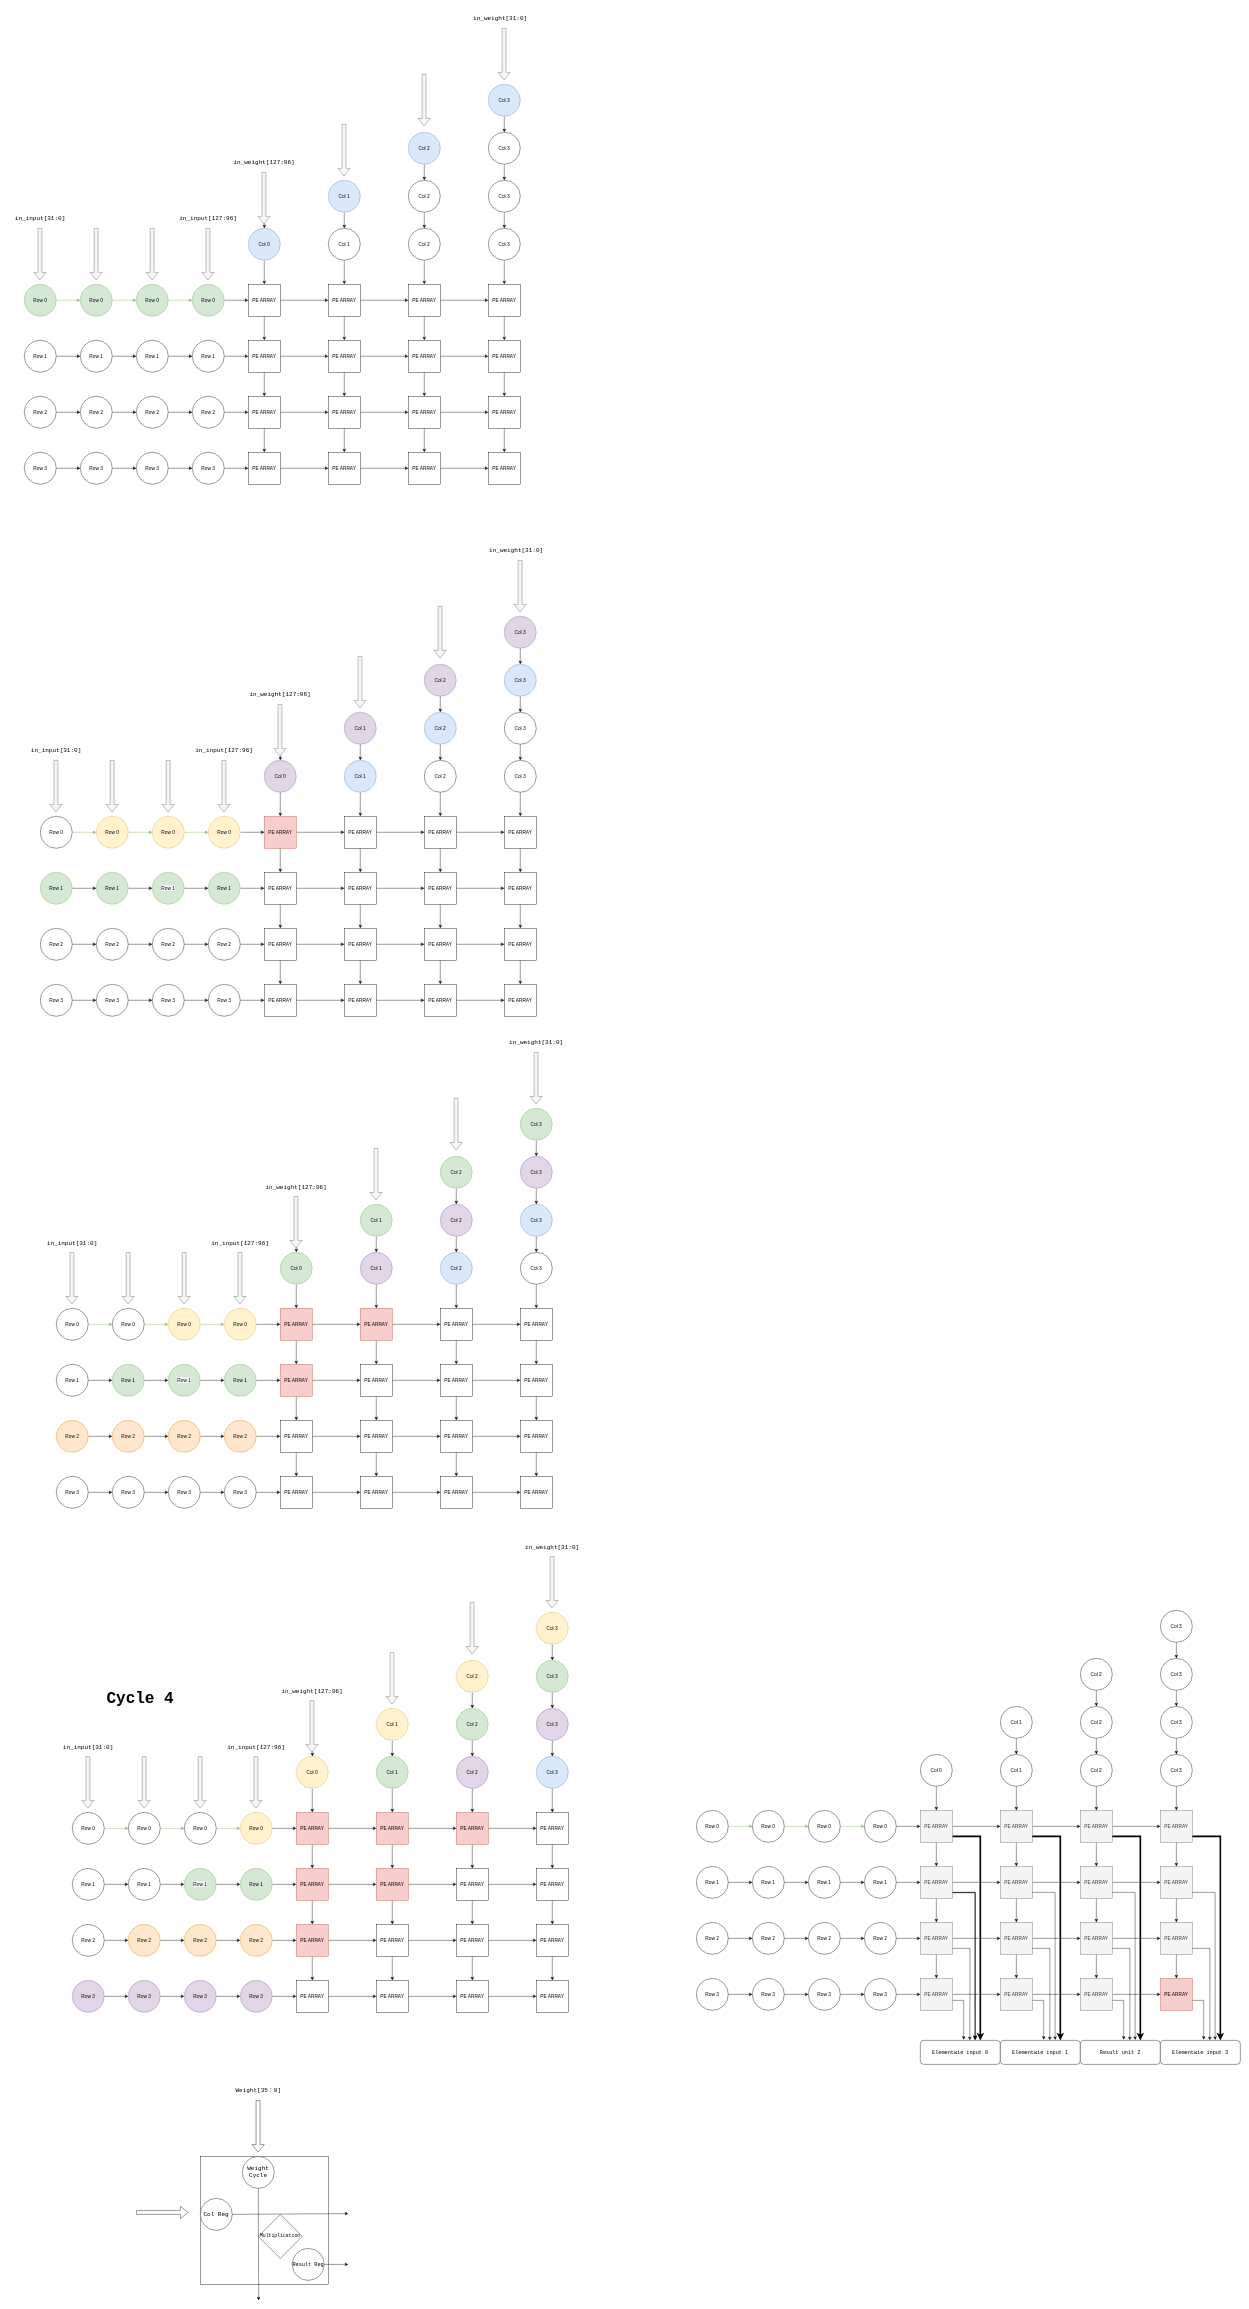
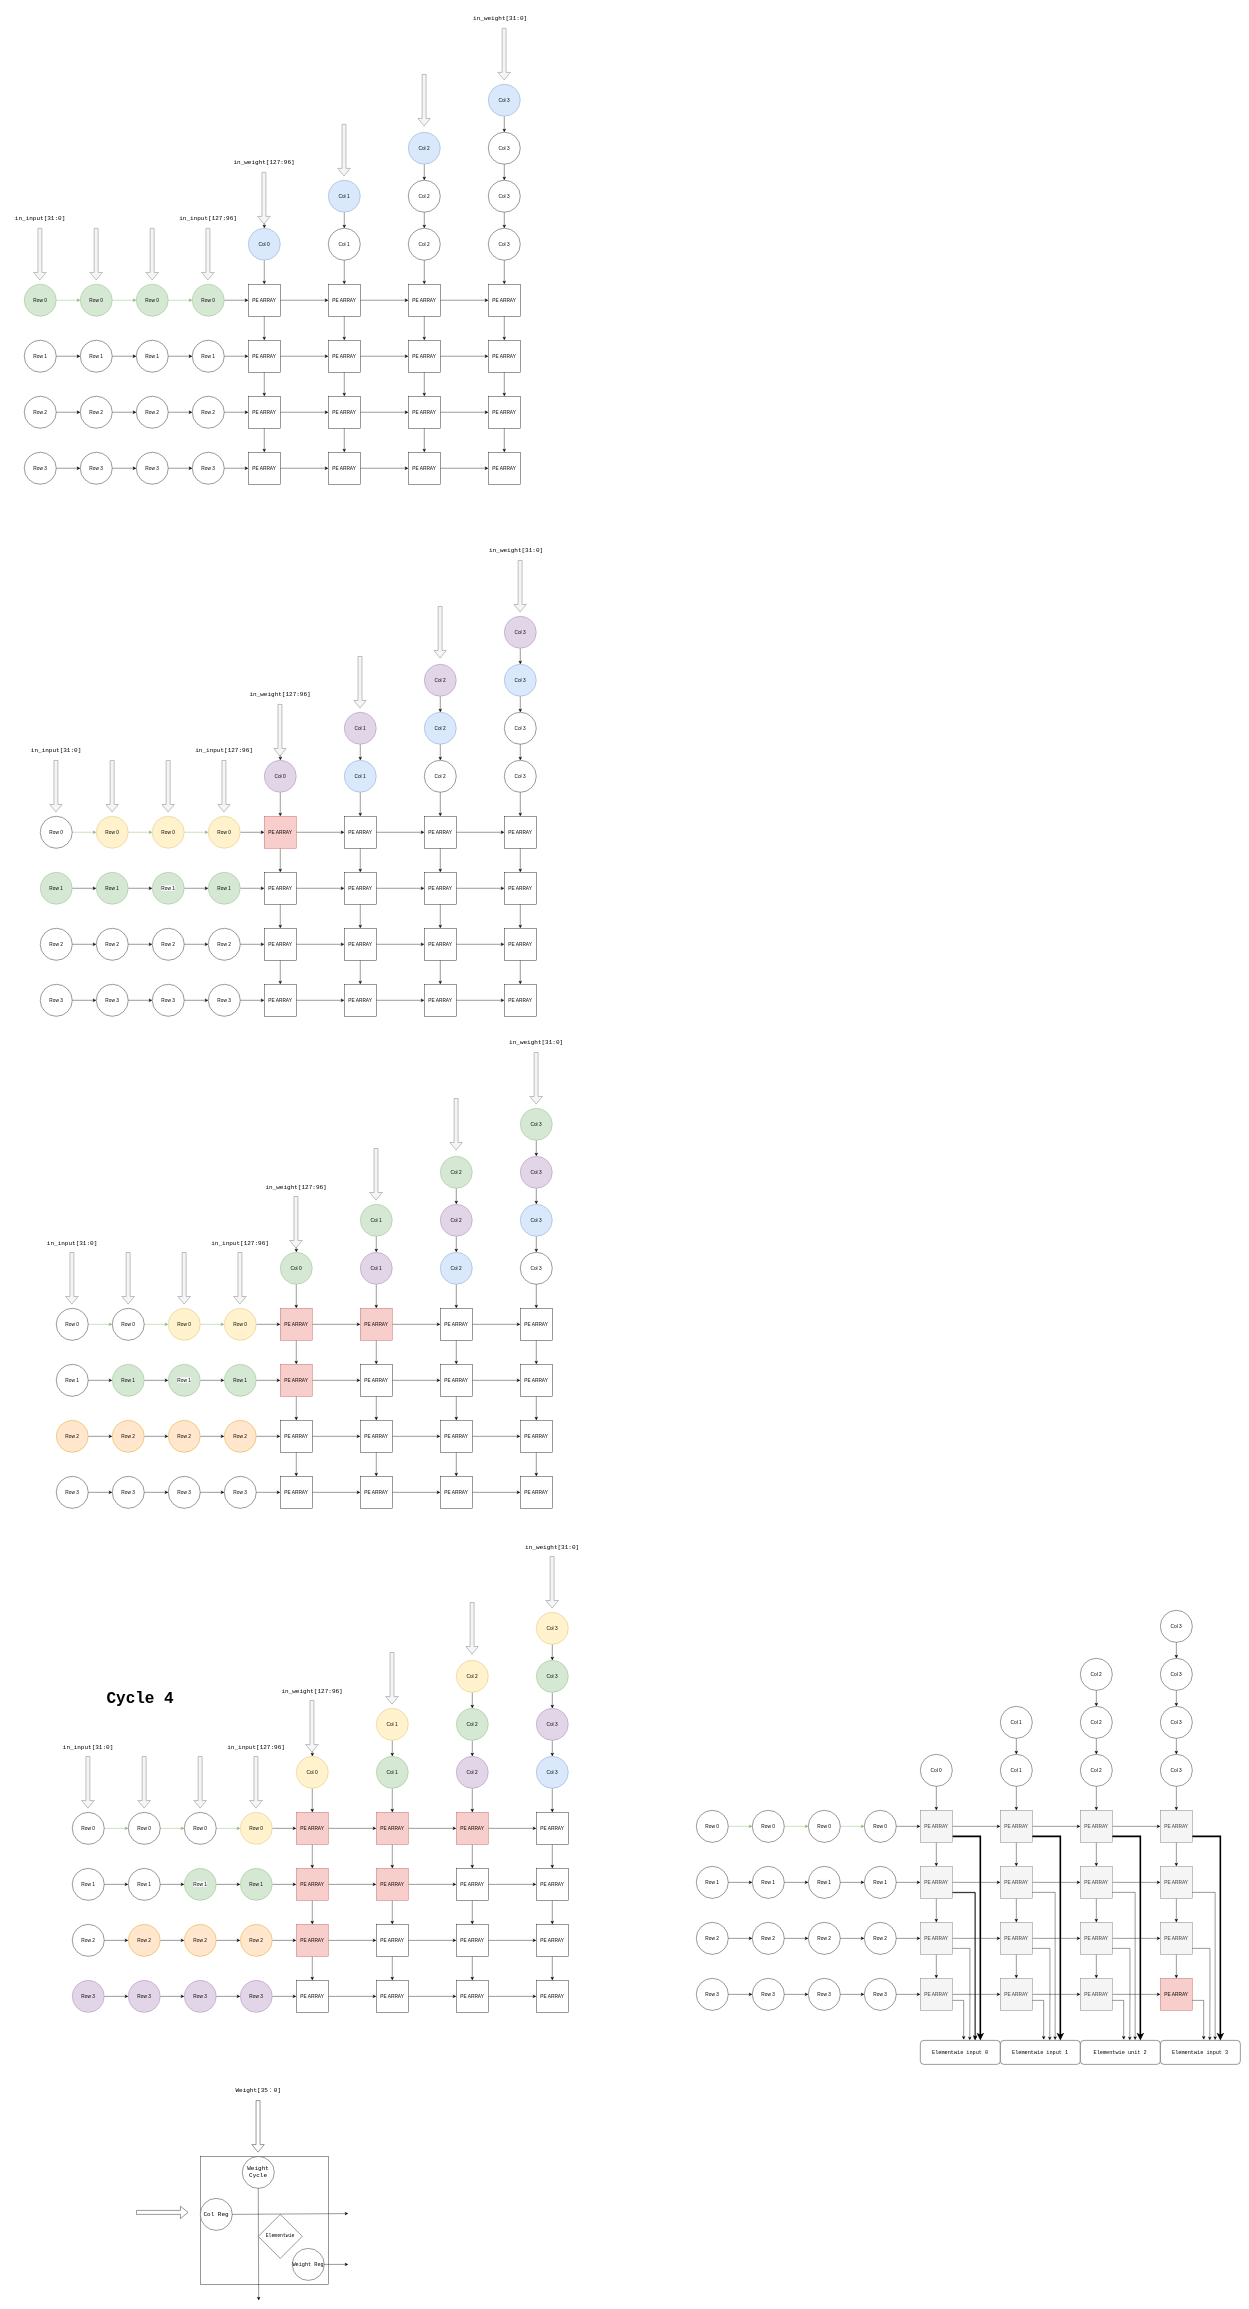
node "Result unit 2": label "Result unit 2" -> "Elementwie unit 2"
node "Multiplication": label "Multiplication" -> "Elementwie"
node "Result Reg": label "Result Reg" -> "Weight Reg"
